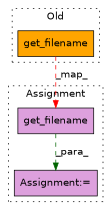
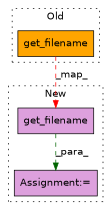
cluster "Assignment": label "Assignment" -> "New"
